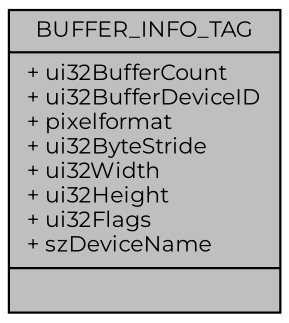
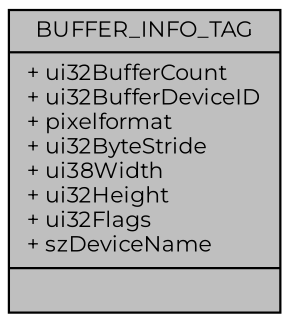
node "BUFFER_INFO_TAG": text "+ ui32Width" -> "+ ui38Width"
